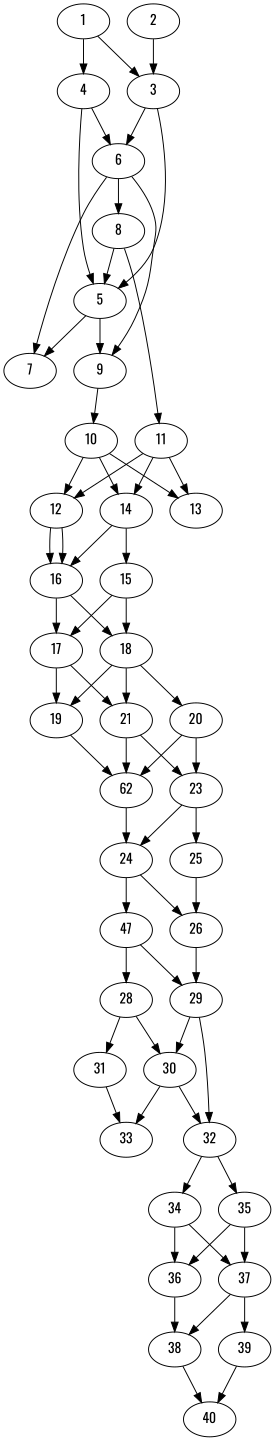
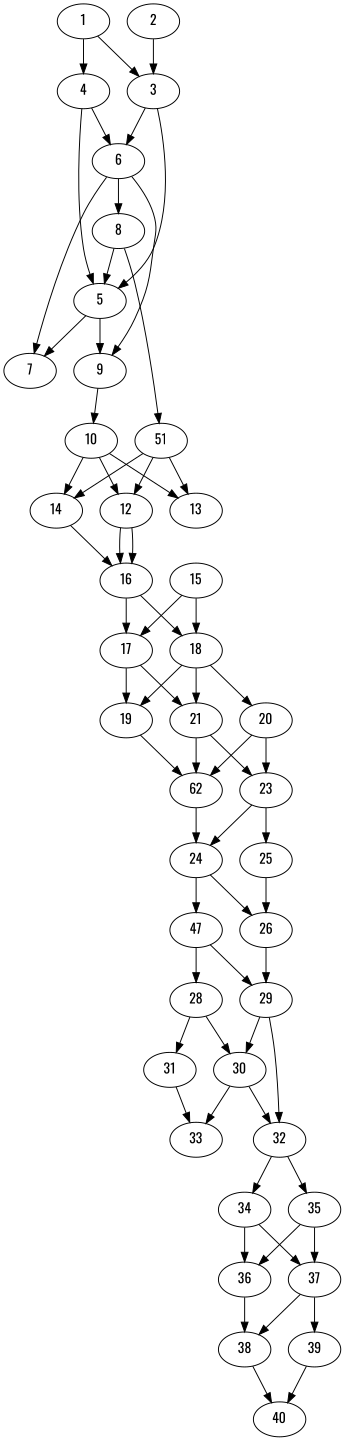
node "11": label "11" -> "51"
edge "14" -> "15": removed
